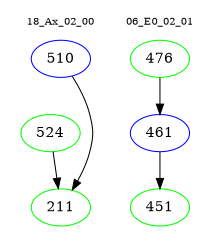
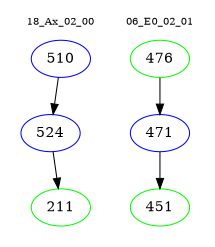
edge "510" -> "211": now "510" -> "524"
node "524": color green -> blue
node "461": label "461" -> "471"
